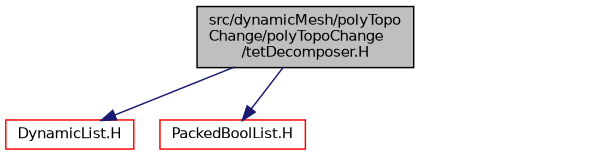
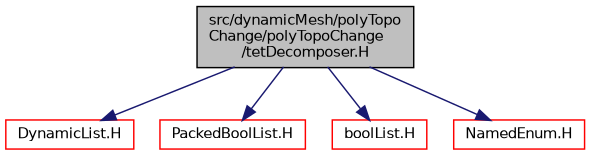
node "boolList.H": added
node "NamedEnum.H": added
